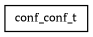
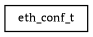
node "conf_conf_t": label "conf_conf_t" -> "eth_conf_t"
